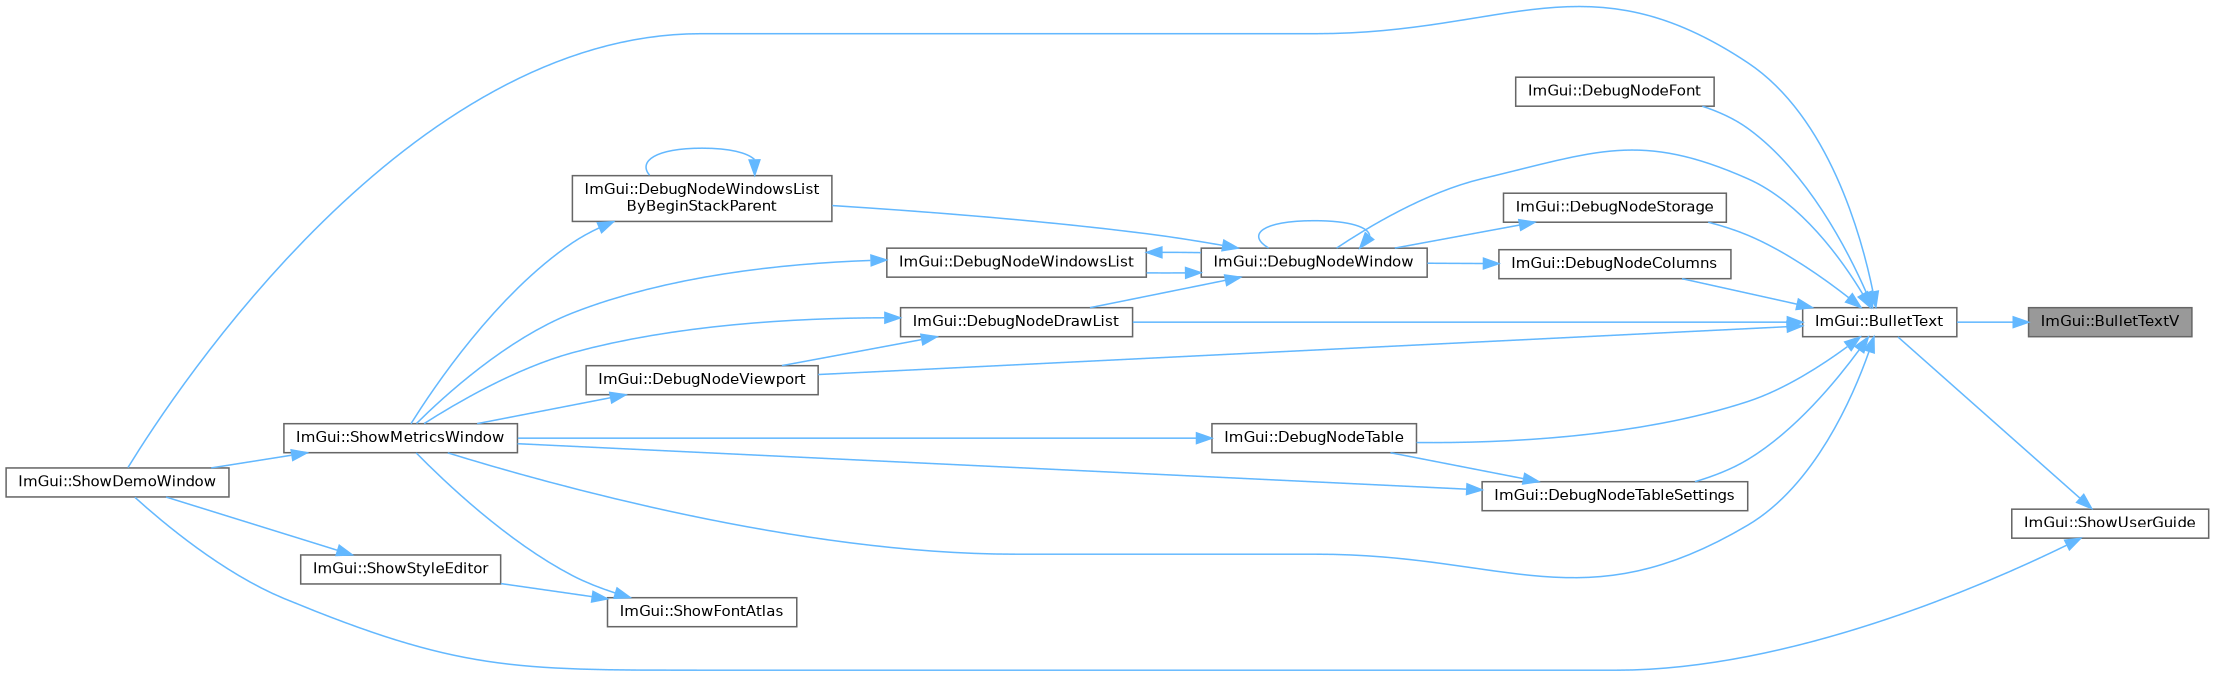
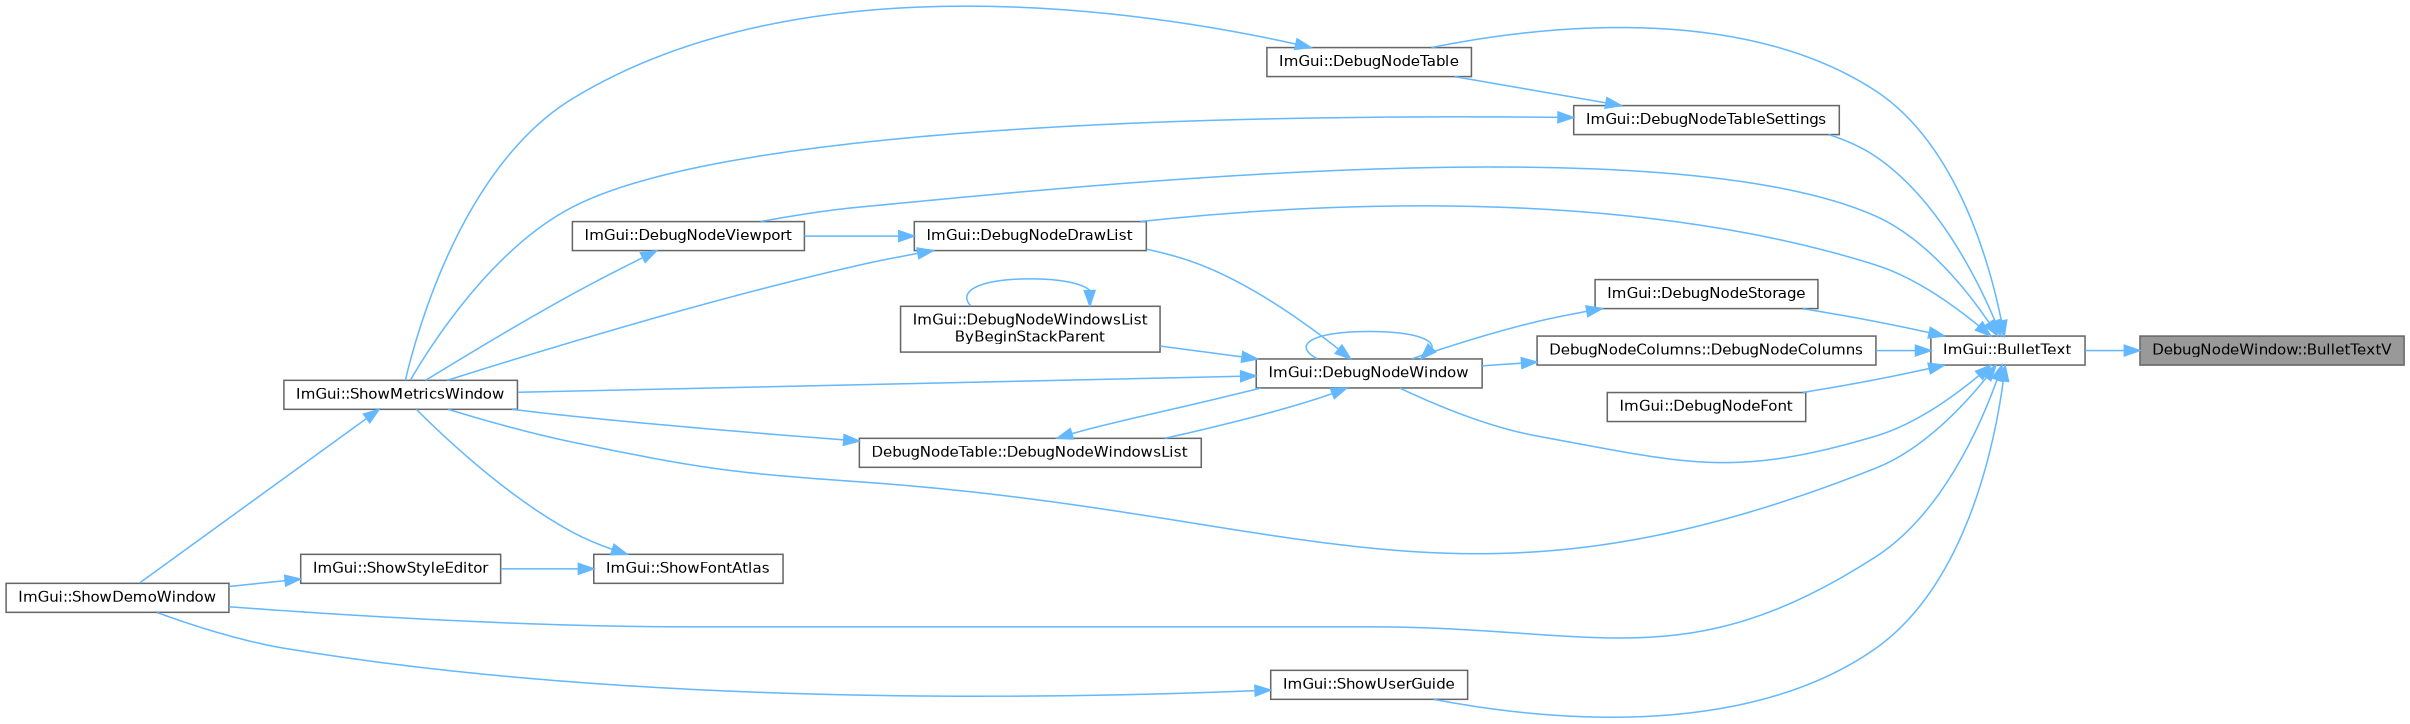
node "ImGui::DebugNodeWindowsList": label "ImGui::DebugNodeWindowsList" -> "DebugNodeTable::DebugNodeWindowsList"
node "ImGui::DebugNodeColumns": label "ImGui::DebugNodeColumns" -> "DebugNodeColumns::DebugNodeColumns"
edge "ImGui::ShowMetricsWindow" -> "ImGui::DebugNodeWindowsList ByBeginStackParent": now "ImGui::ShowMetricsWindow" -> "ImGui::DebugNodeWindow"
node "ImGui::BulletTextV": label "ImGui::BulletTextV" -> "DebugNodeWindow::BulletTextV"
edge "ImGui::BulletText" -> "ImGui::ShowUserGuide": reversed
